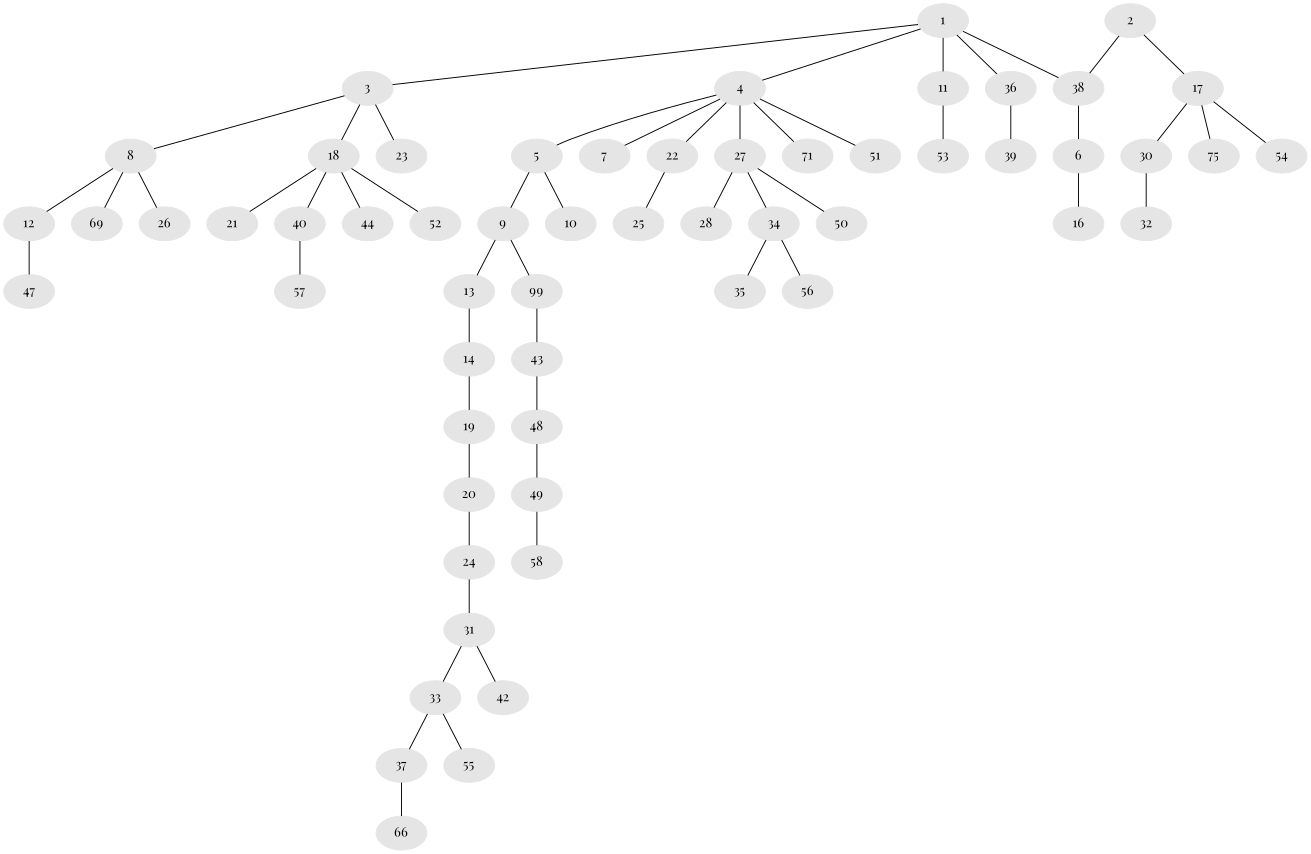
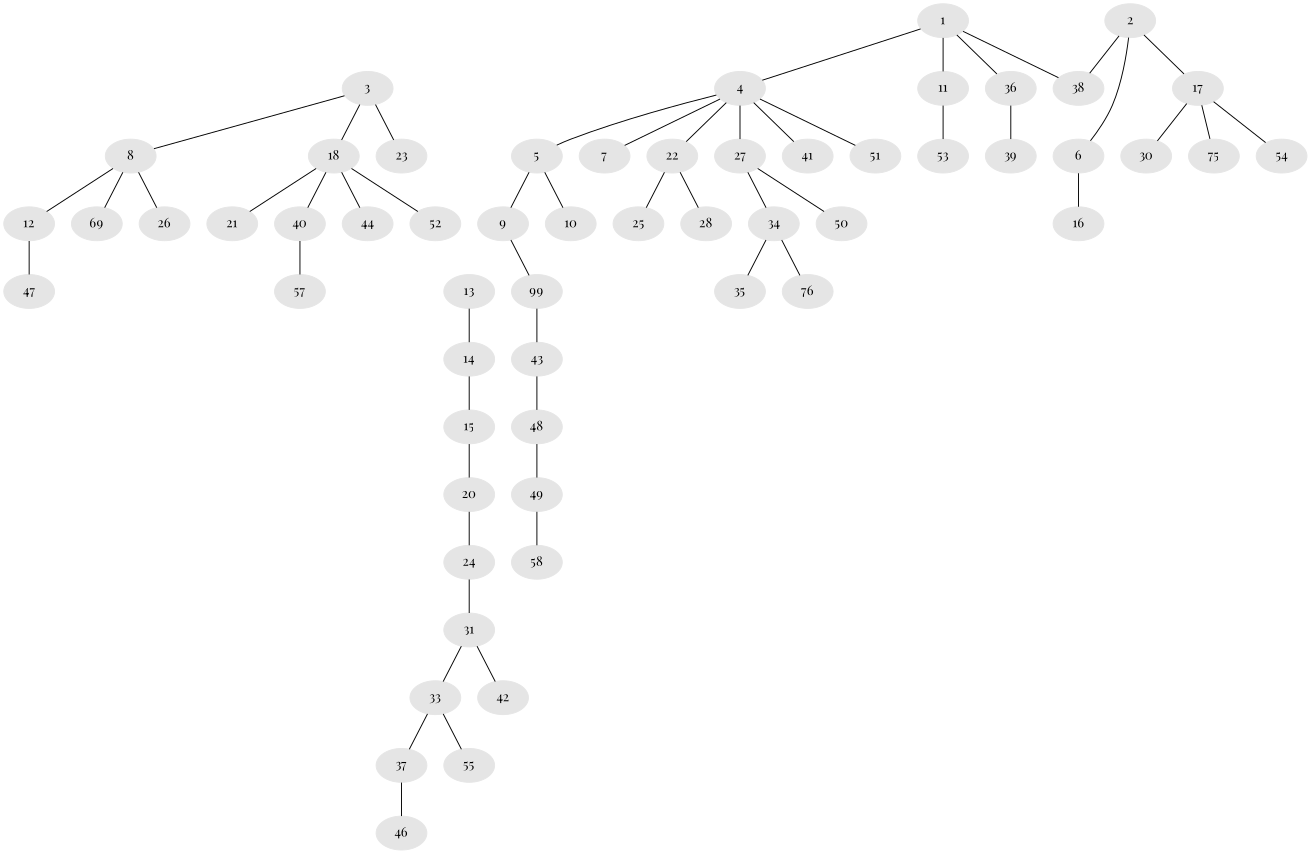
edge "1" -- "3": removed
edge "38" -- "6": now "2" -- "6"
node "71": label "71" -> "41"
edge "27" -- "28": now "22" -- "28"
node "32": removed
edge "9" -- "13": removed
node "56": label "56" -> "76"
node "19": label "19" -> "15"
node "66": label "66" -> "46"
